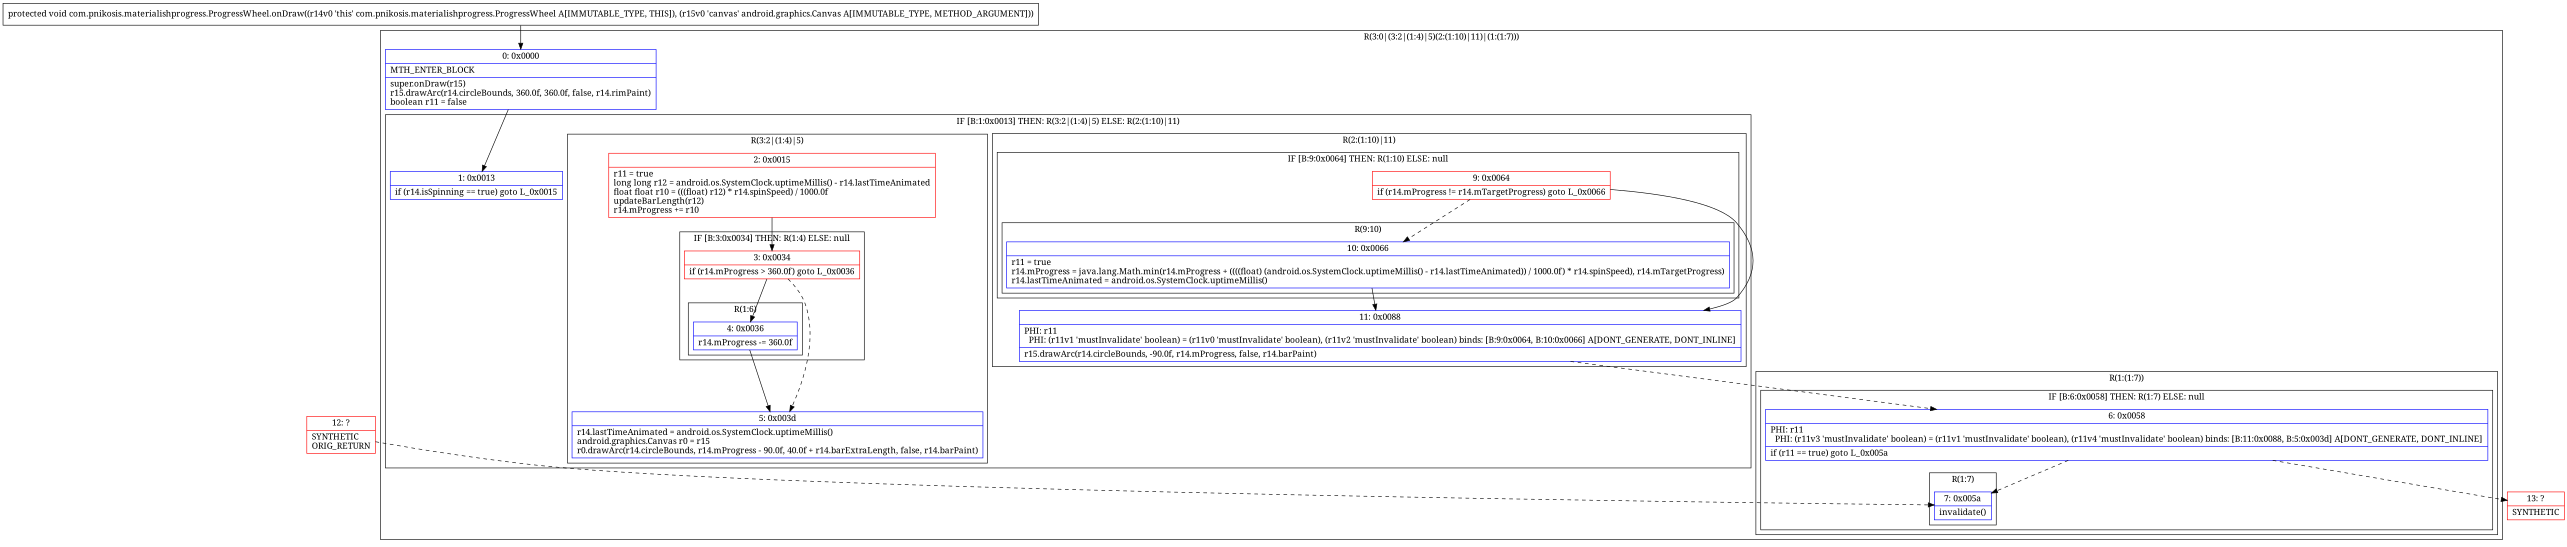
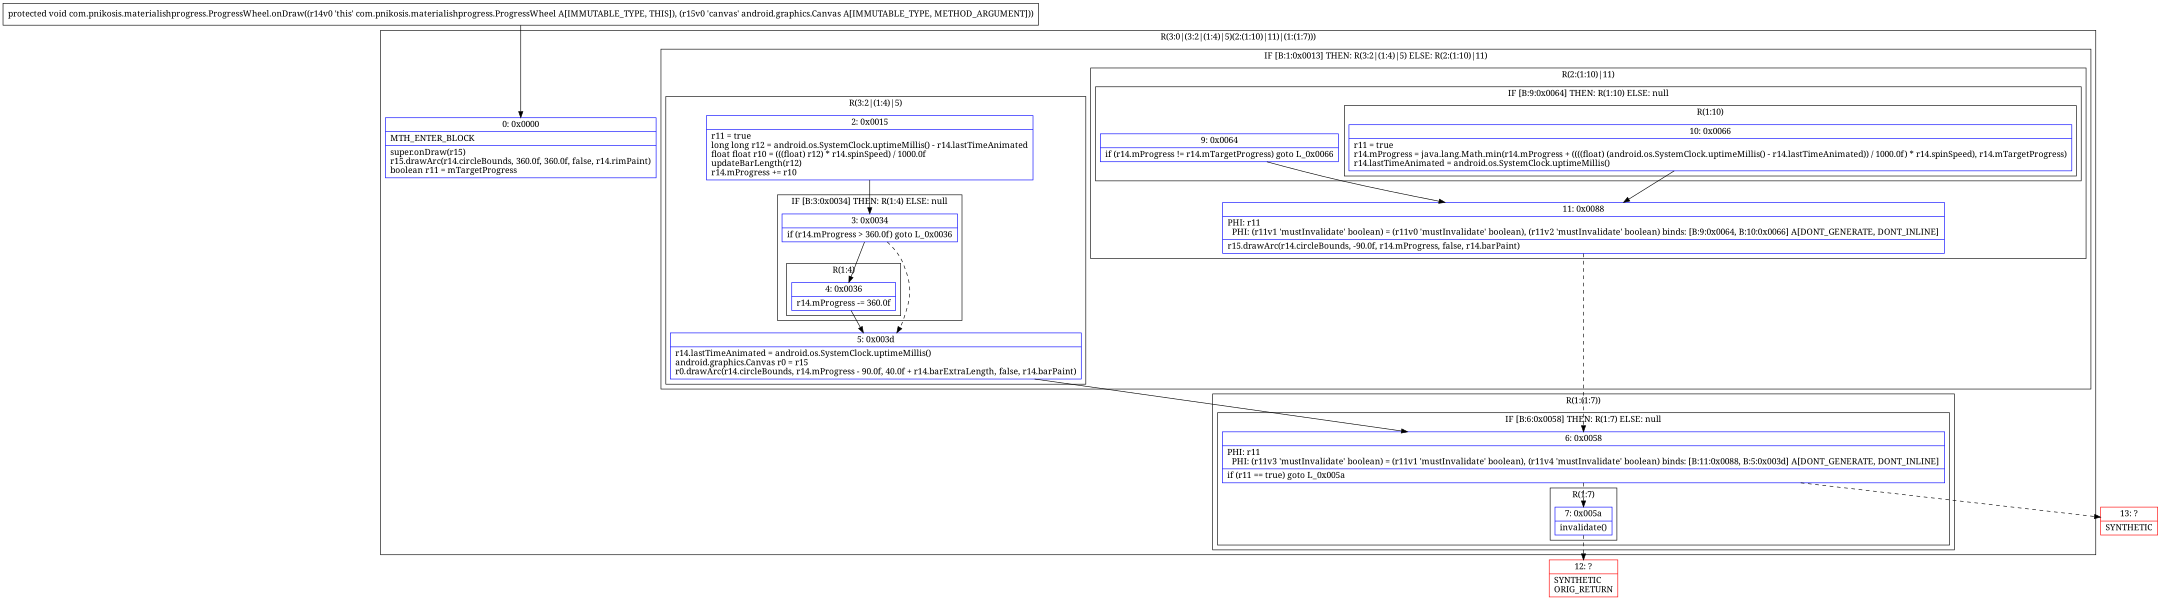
node "0: 0x0000": text "boolean r11 = false" -> "boolean r11 = mTargetProgress"
node "1: 0x0013": removed
node "2: 0x0015": color red -> blue
node "9: 0x0064": color red -> blue
edge "9: 0x0064" -> "10: 0x0066": removed
cluster "R(9:10)": label "R(9:10)" -> "R(1:10)"
node "3: 0x0034": color red -> blue
cluster "R(1:6)": label "R(1:6)" -> "R(1:4)"
edge "5: 0x003d" -> "6: 0x0058": added
edge "12: ?" -> "7: 0x005a": reversed
